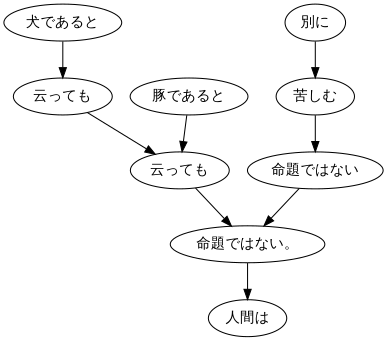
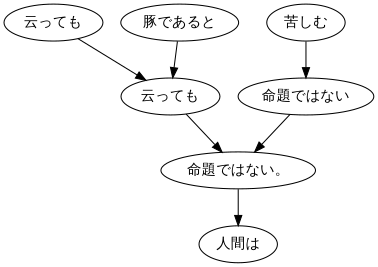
node "犬であると": removed
node "別に": removed
